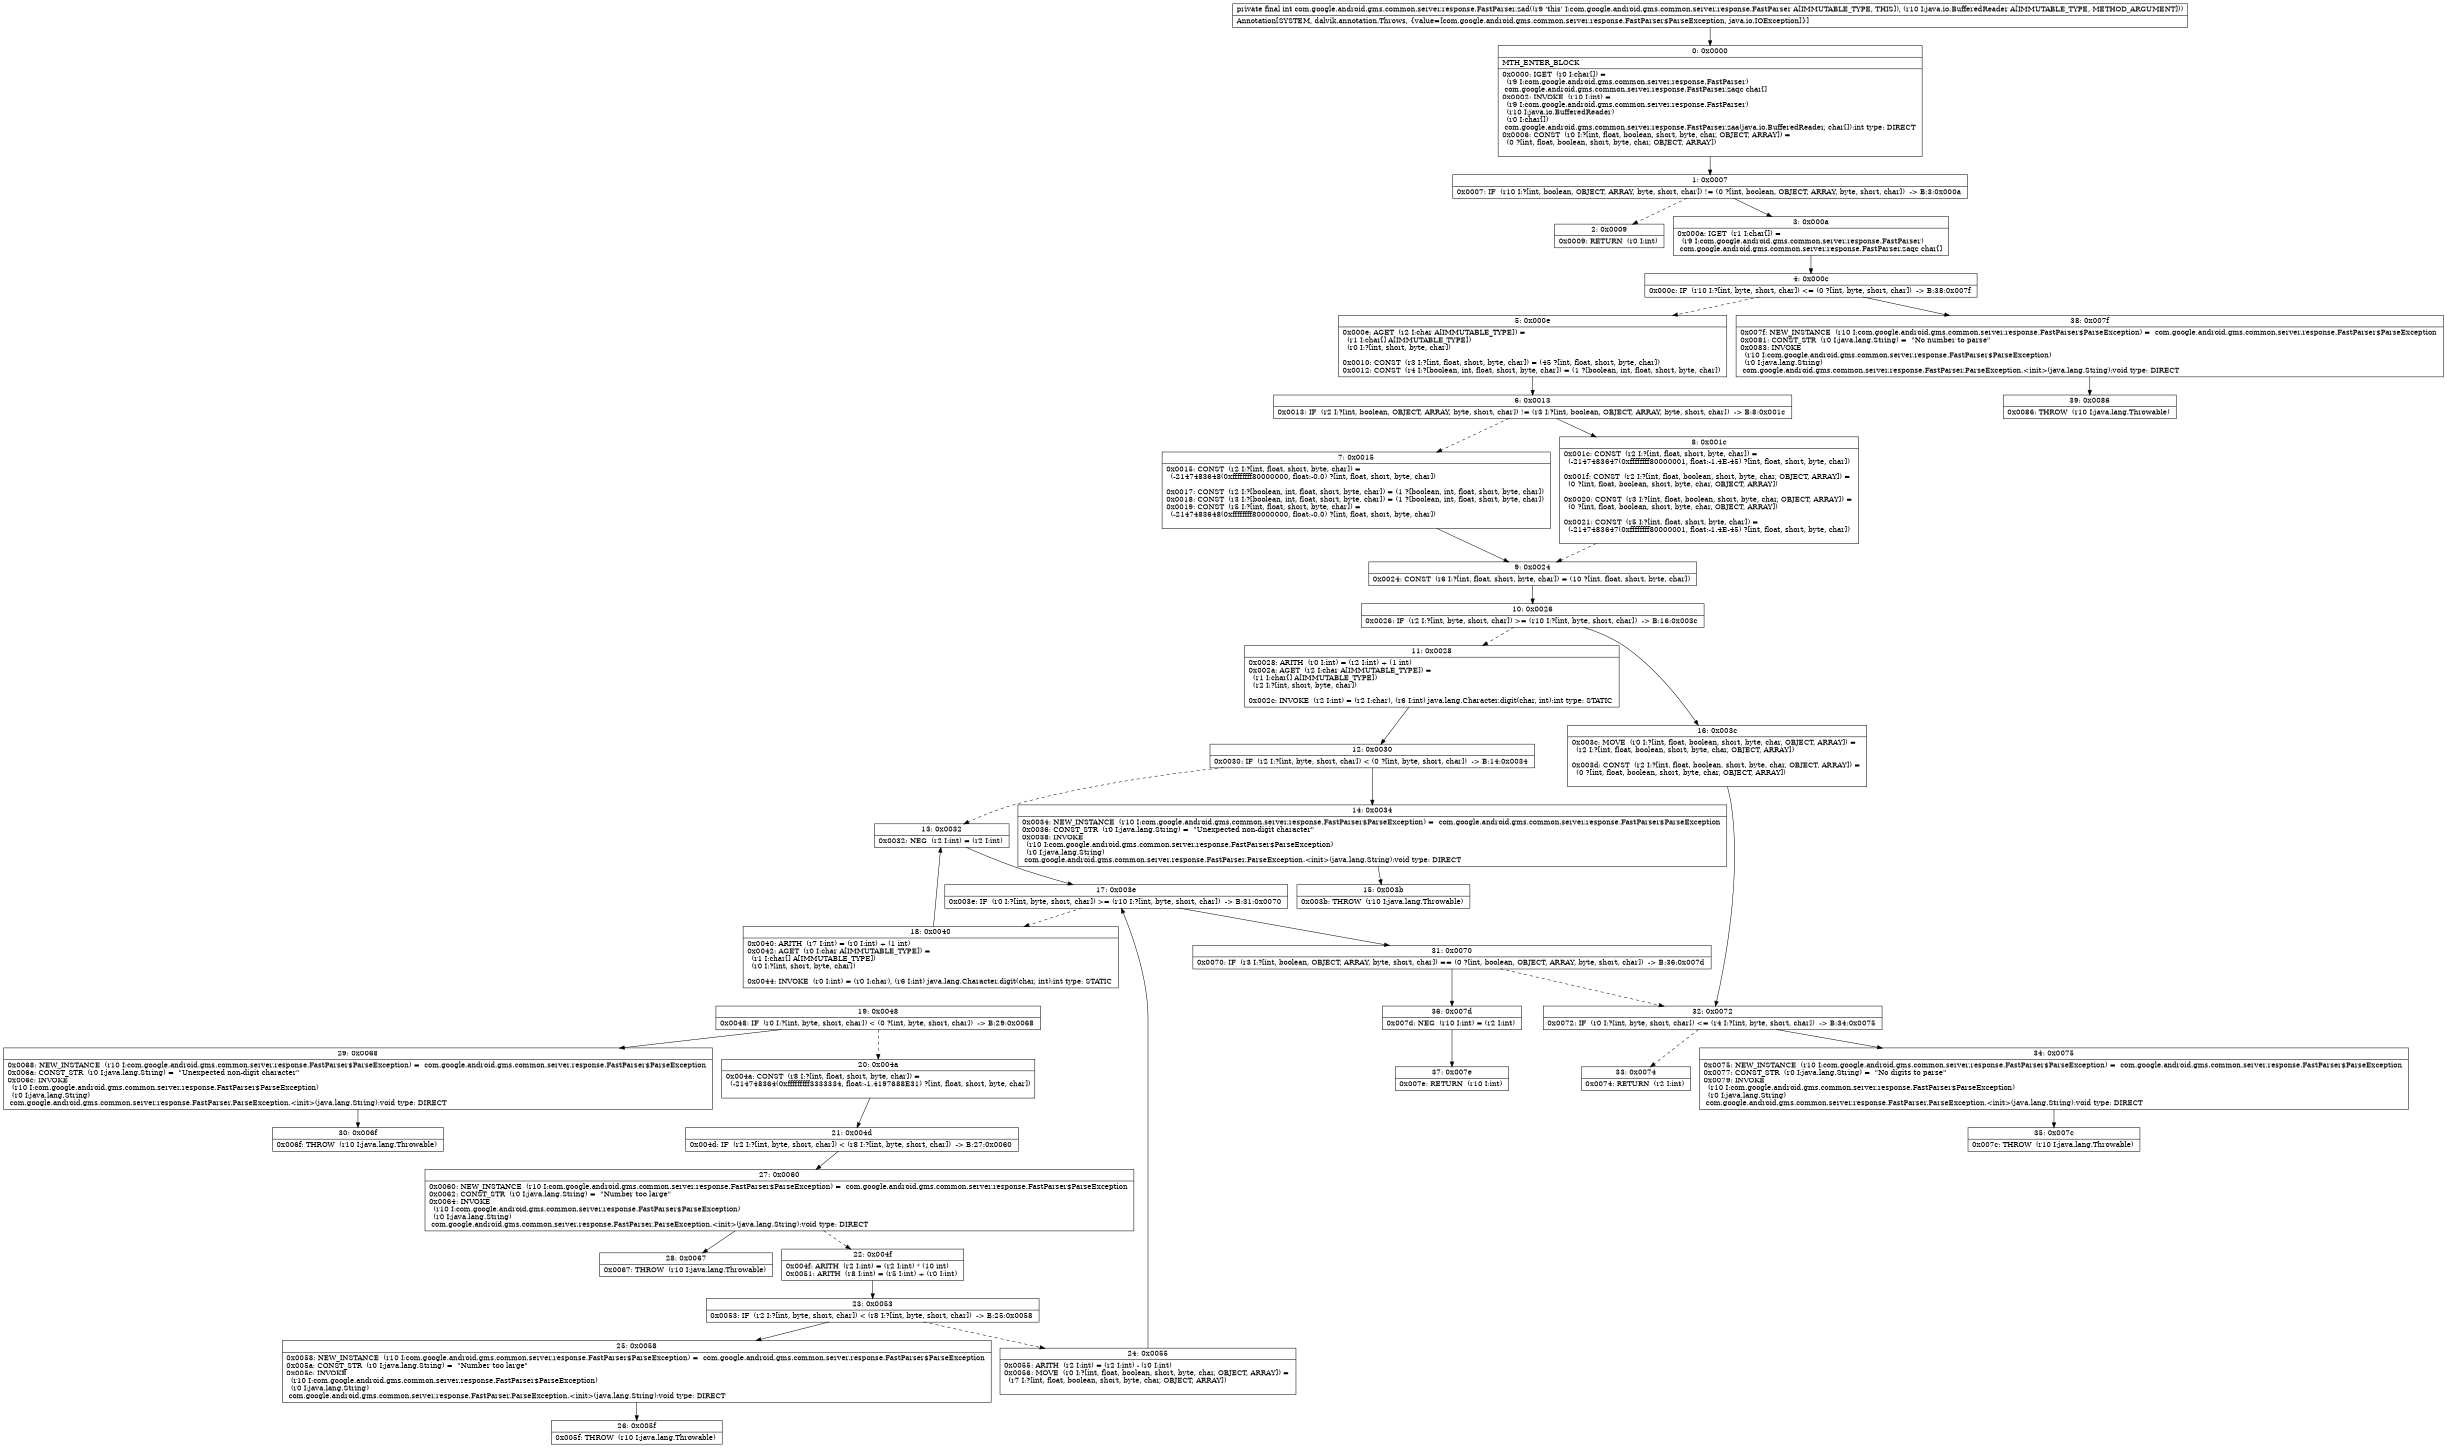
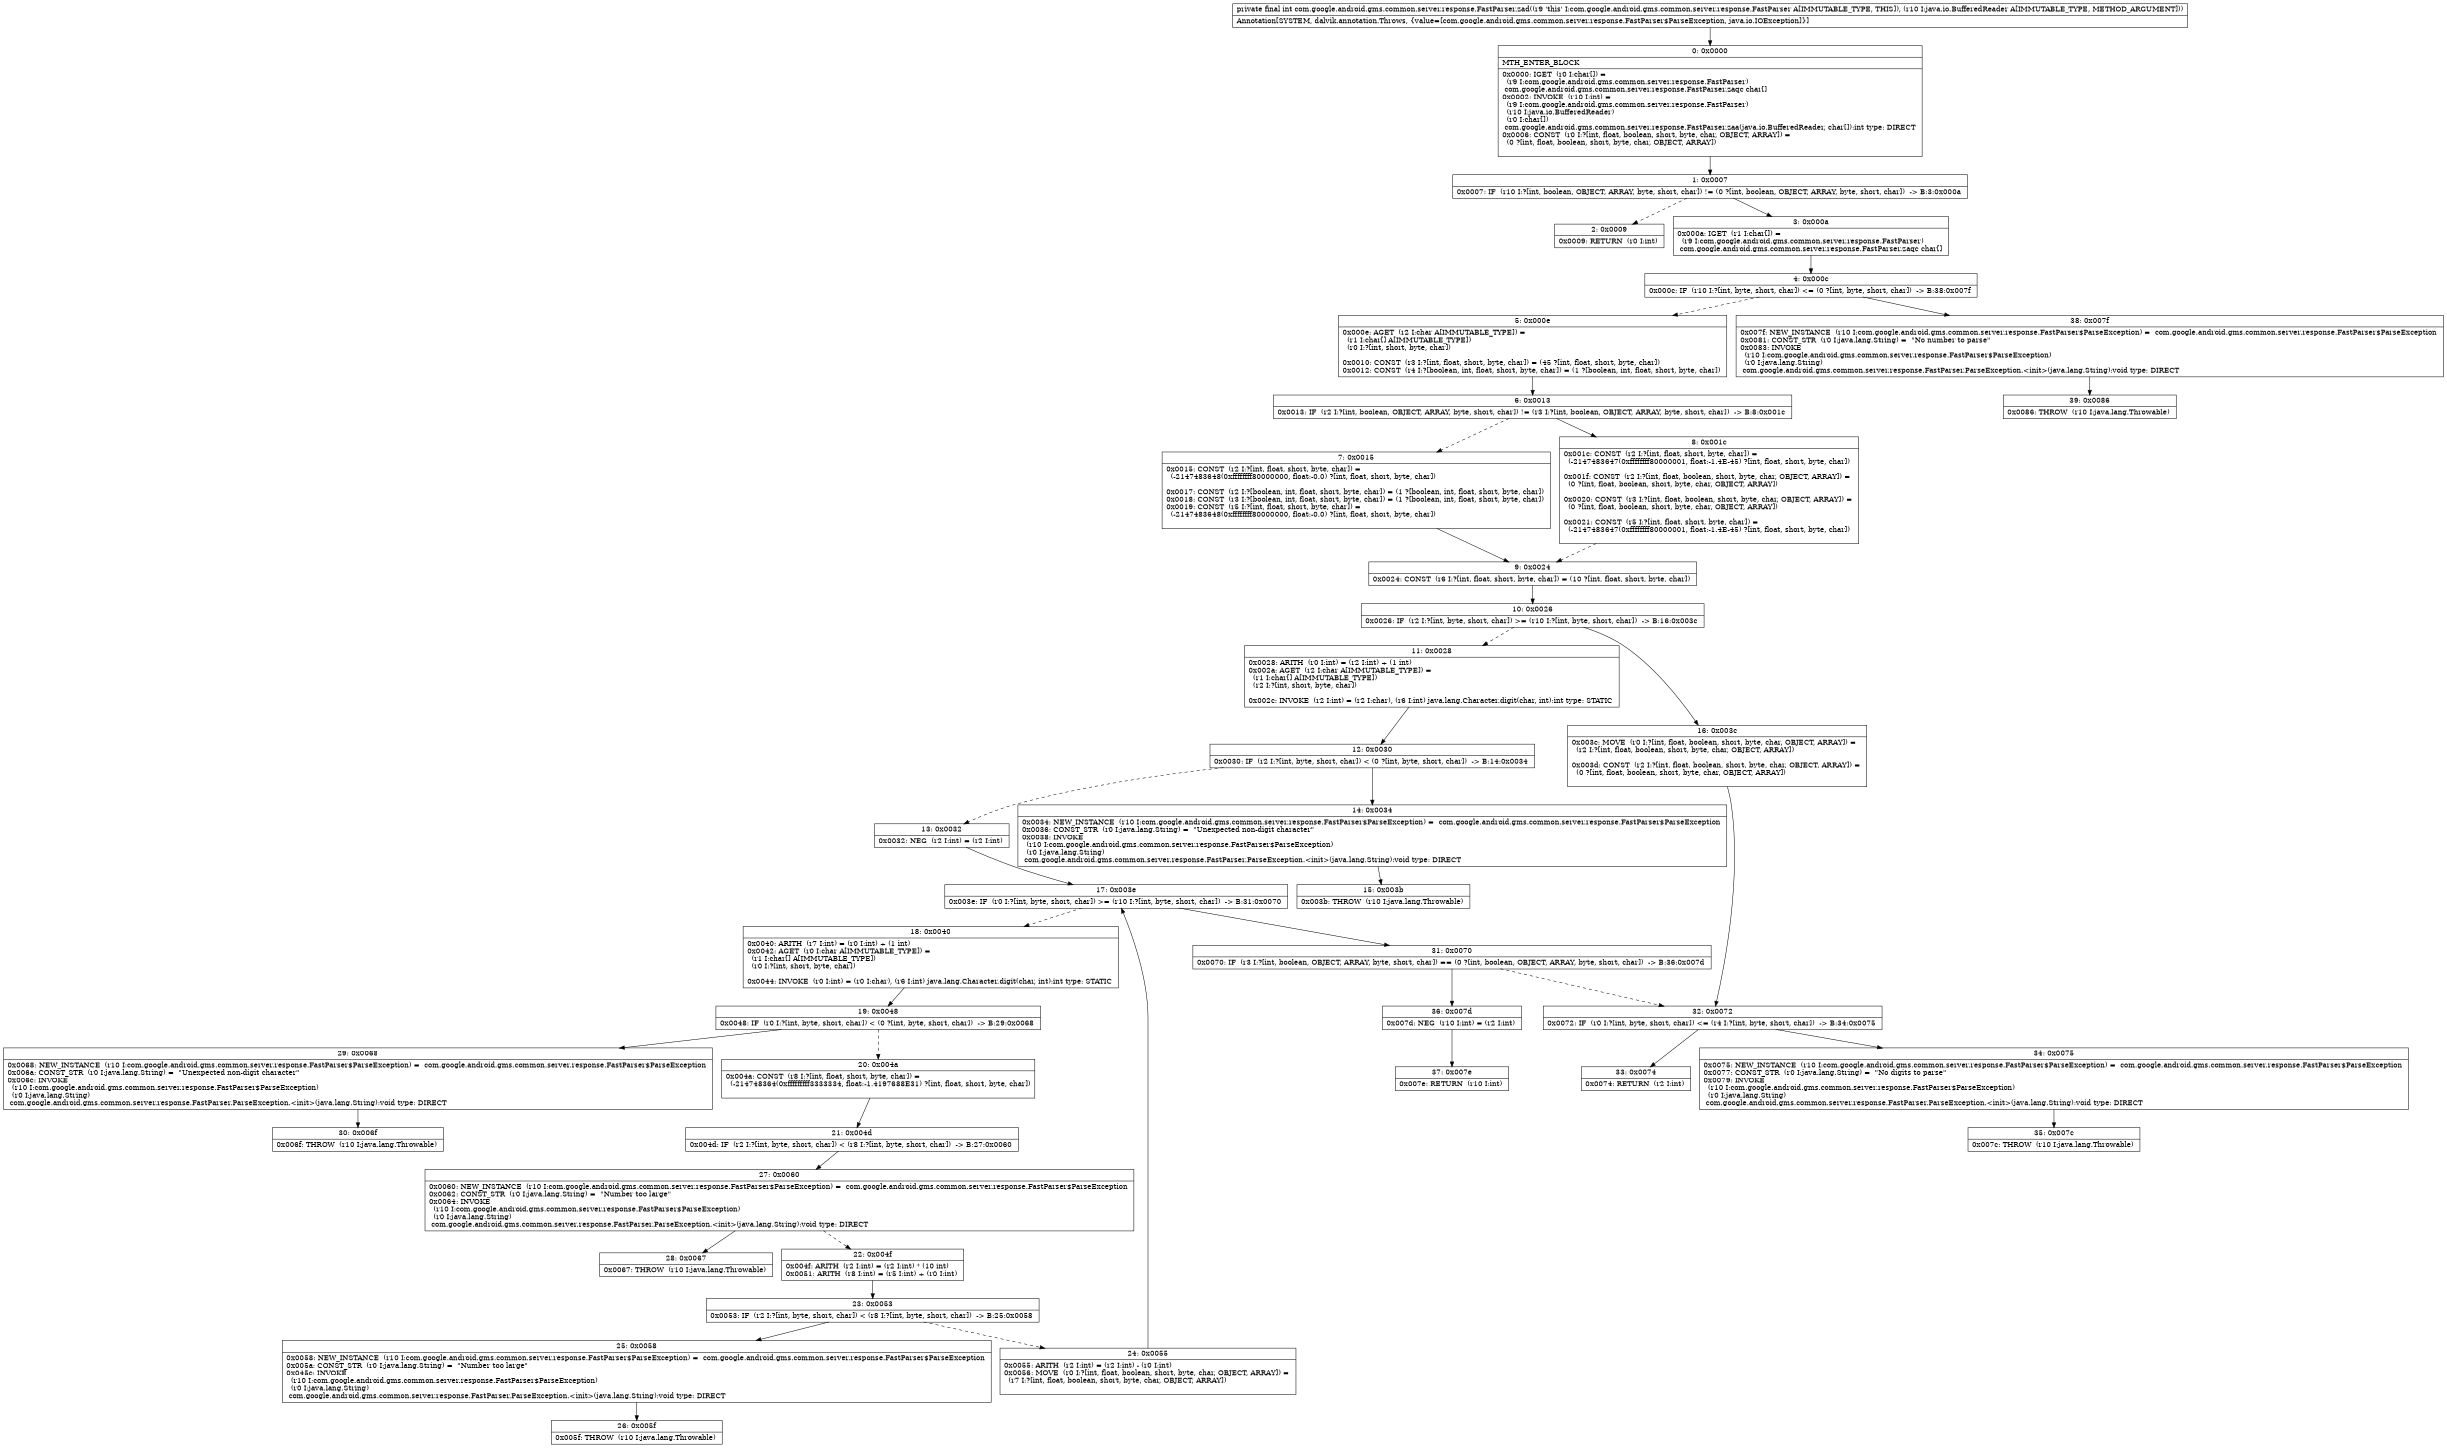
edge "18: 0x0040" -> "13: 0x0032": now "18: 0x0040" -> "19: 0x0048"
edge "32: 0x0072" -> "33: 0x0074": style dashed -> solid
node "25: 0x0058": text "0x005c: INVOKE" -> "0x045c: INVOKE"
